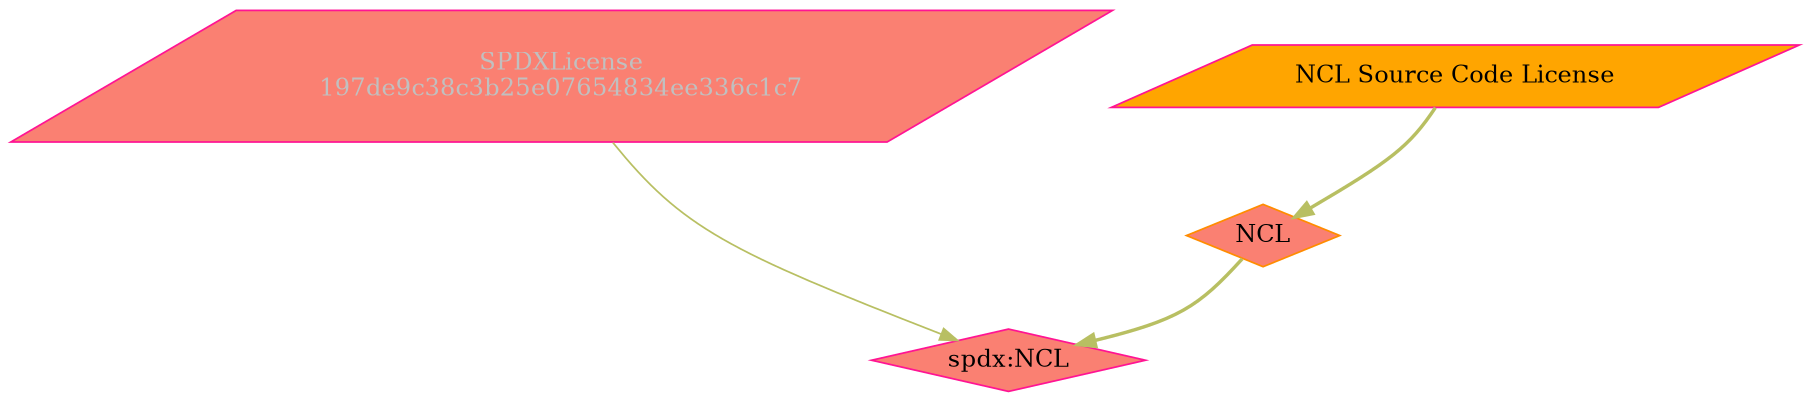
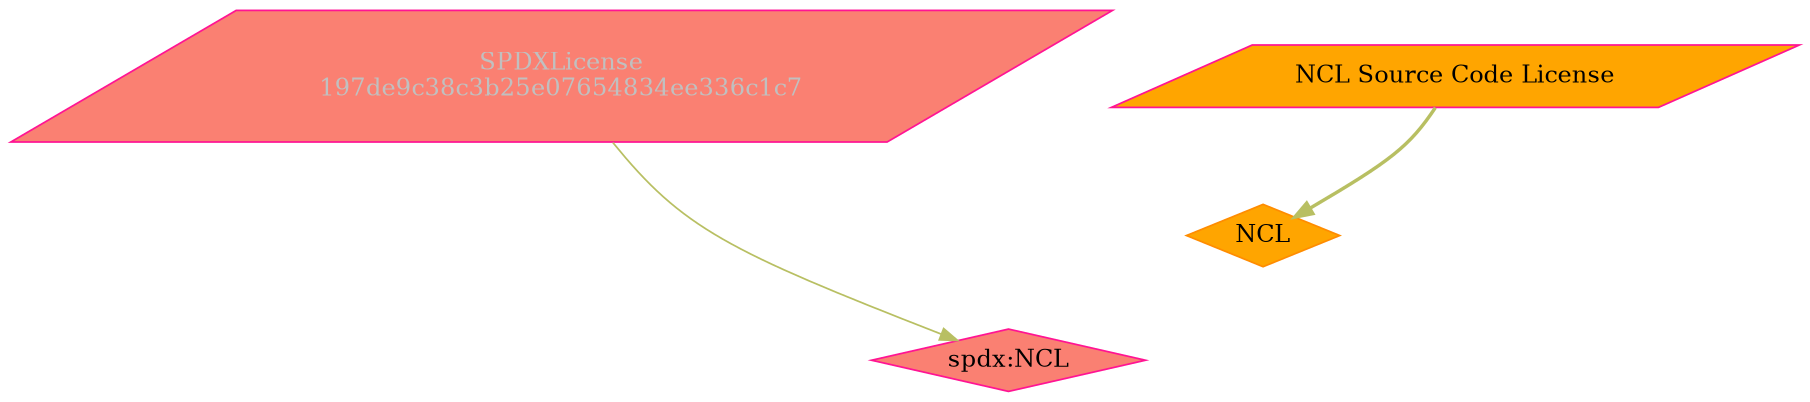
node "NCL": fillcolor salmon -> orange
edge "NCL" -> "spdx:NCL": removed
